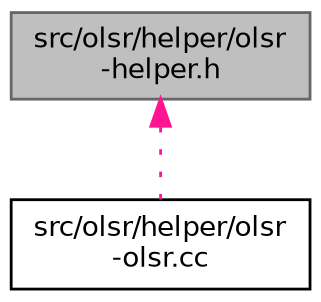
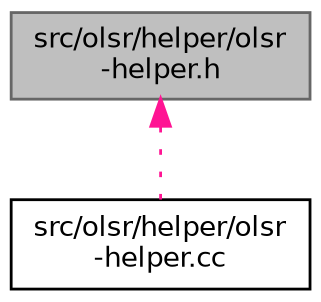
node "src/olsr/helper/olsr -olsr.cc": label "src/olsr/helper/olsr -olsr.cc" -> "src/olsr/helper/olsr -helper.cc"
